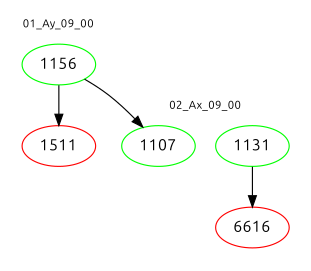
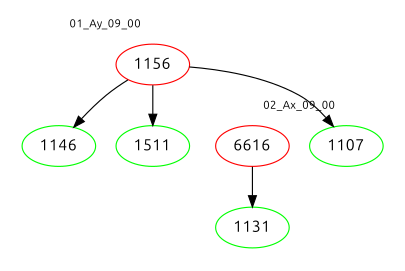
node "1156": color green -> red
node "1146": added
node "1511": color red -> green
edge "1131" -> "6616": reversed
